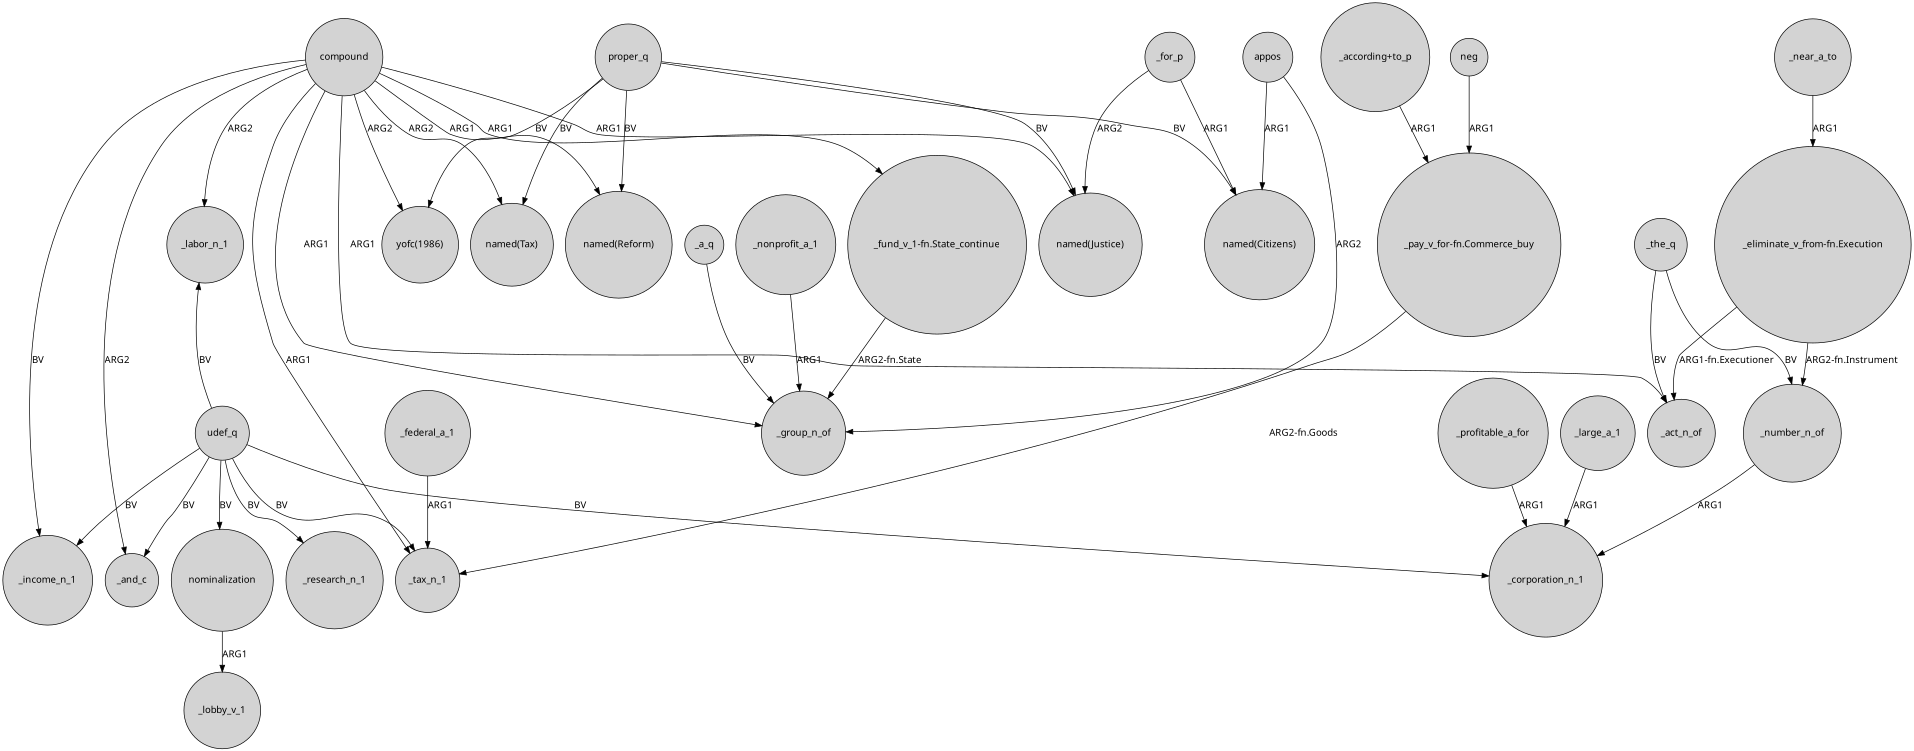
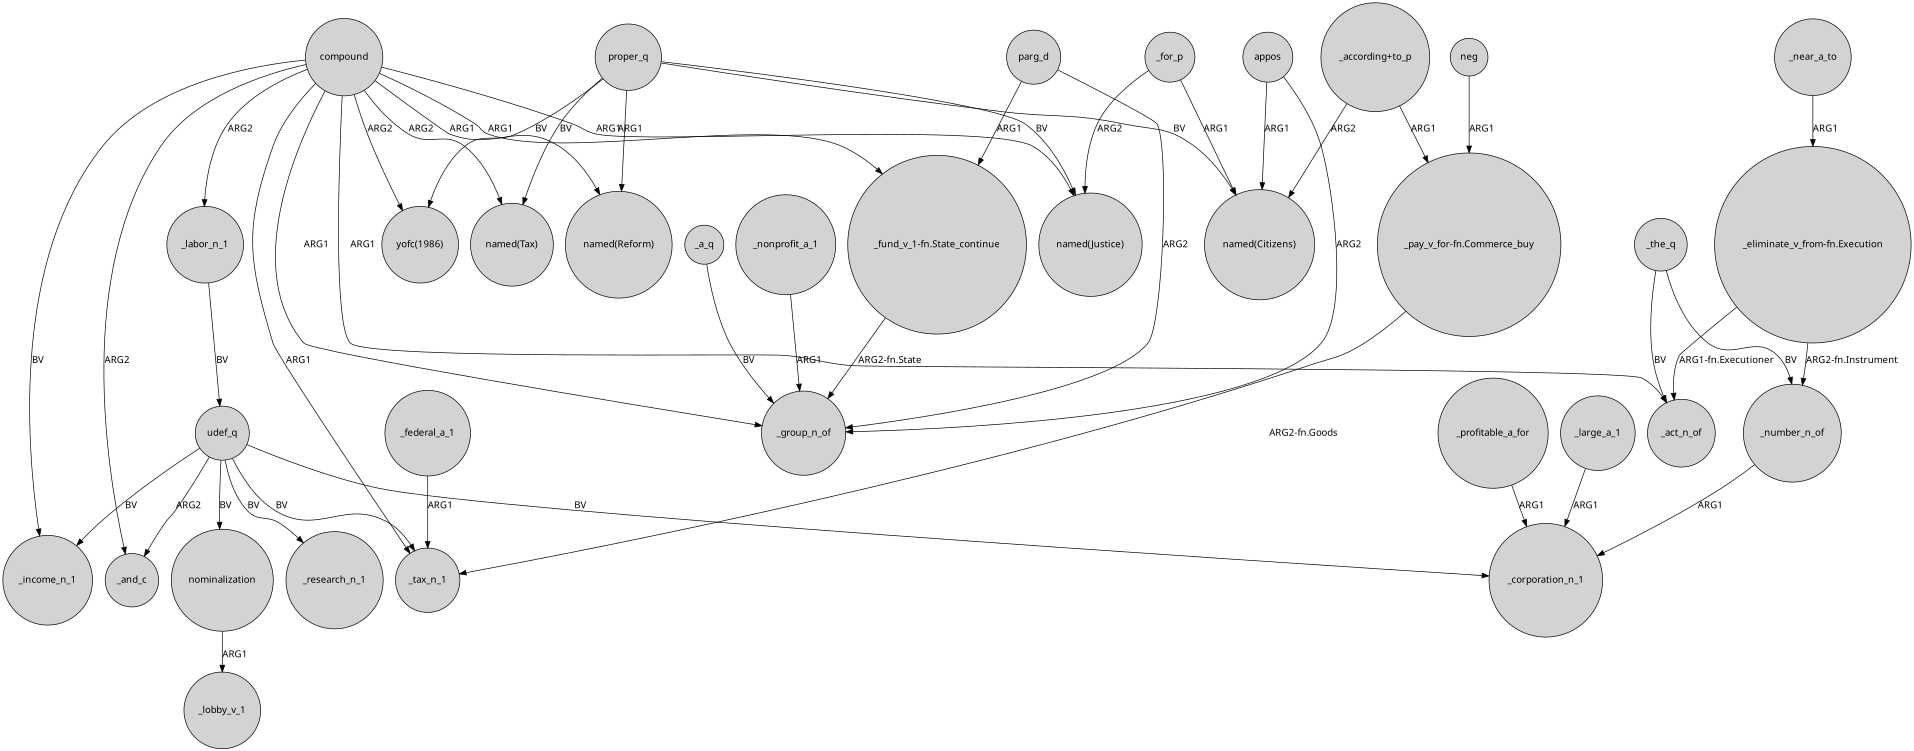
node "parg_d": added
edge "proper_q" -> "named(Reform)": label "BV" -> "ARG1"
edge "_according+to_p" -> "named(Citizens)": added, label "ARG2"
edge "udef_q" -> "_labor_n_1": reversed
edge "udef_q" -> "_and_c": label "BV" -> "ARG2"
